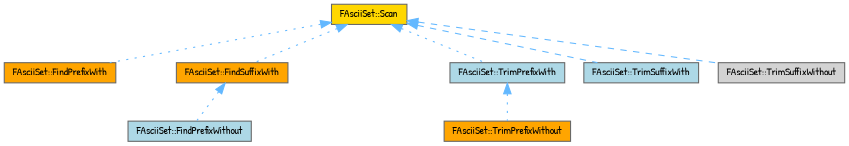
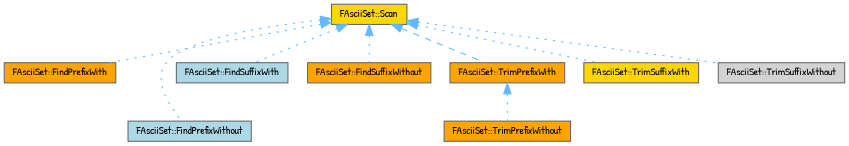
edge "FAsciiSet::TrimSuffixWithout" -> "FAsciiSet::Scan": style dashed -> dotted
edge "FAsciiSet::TrimSuffixWith" -> "FAsciiSet::Scan": style dashed -> dotted
edge "FAsciiSet::TrimPrefixWith" -> "FAsciiSet::Scan": style dotted -> dashed
node "FAsciiSet::FindSuffixWith": fillcolor orange -> lightblue
node "FAsciiSet::FindSuffixWithout": added
node "FAsciiSet::TrimPrefixWith": fillcolor lightblue -> orange
node "FAsciiSet::TrimSuffixWith": fillcolor lightblue -> gold
edge "FAsciiSet::FindPrefixWithout" -> "FAsciiSet::FindSuffixWith": now "FAsciiSet::FindPrefixWithout" -> "FAsciiSet::Scan"
